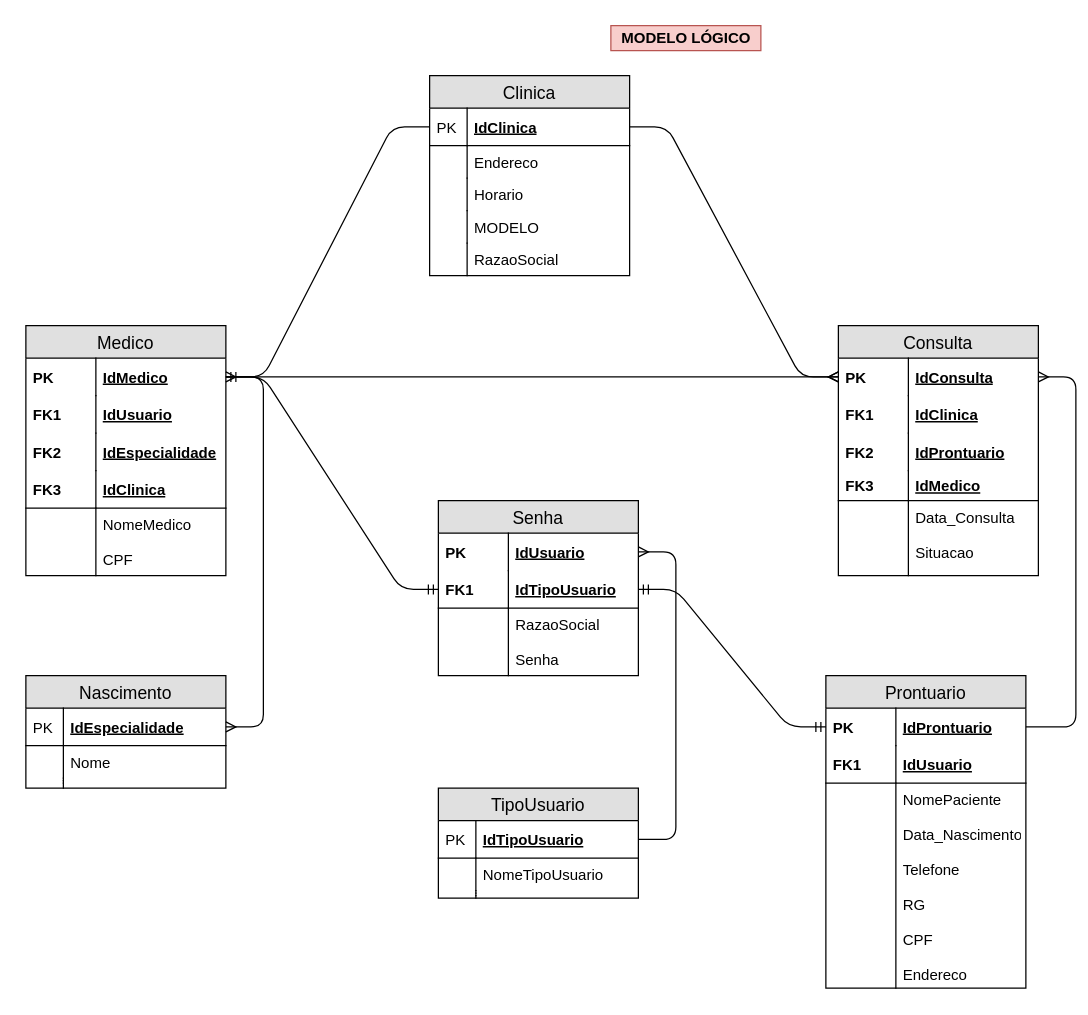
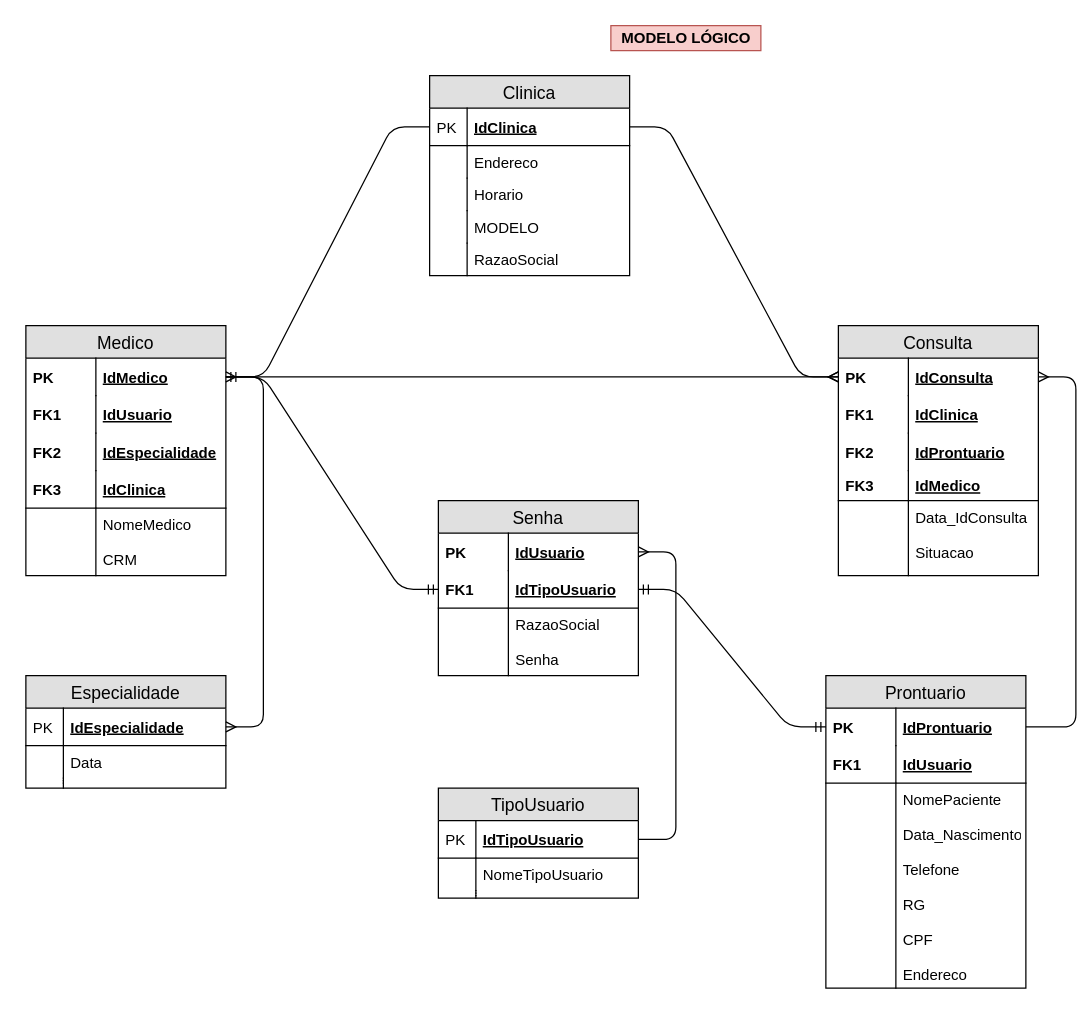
node "Data_Consulta Situacao": label "Data_Consulta Situacao" -> "Data_IdConsulta Situacao"
node "NomeMedico CPF": label "NomeMedico CPF" -> "NomeMedico CRM"
node "Nascimento": label "Nascimento" -> "Especialidade"
node "Nome": label "Nome" -> "Data"
